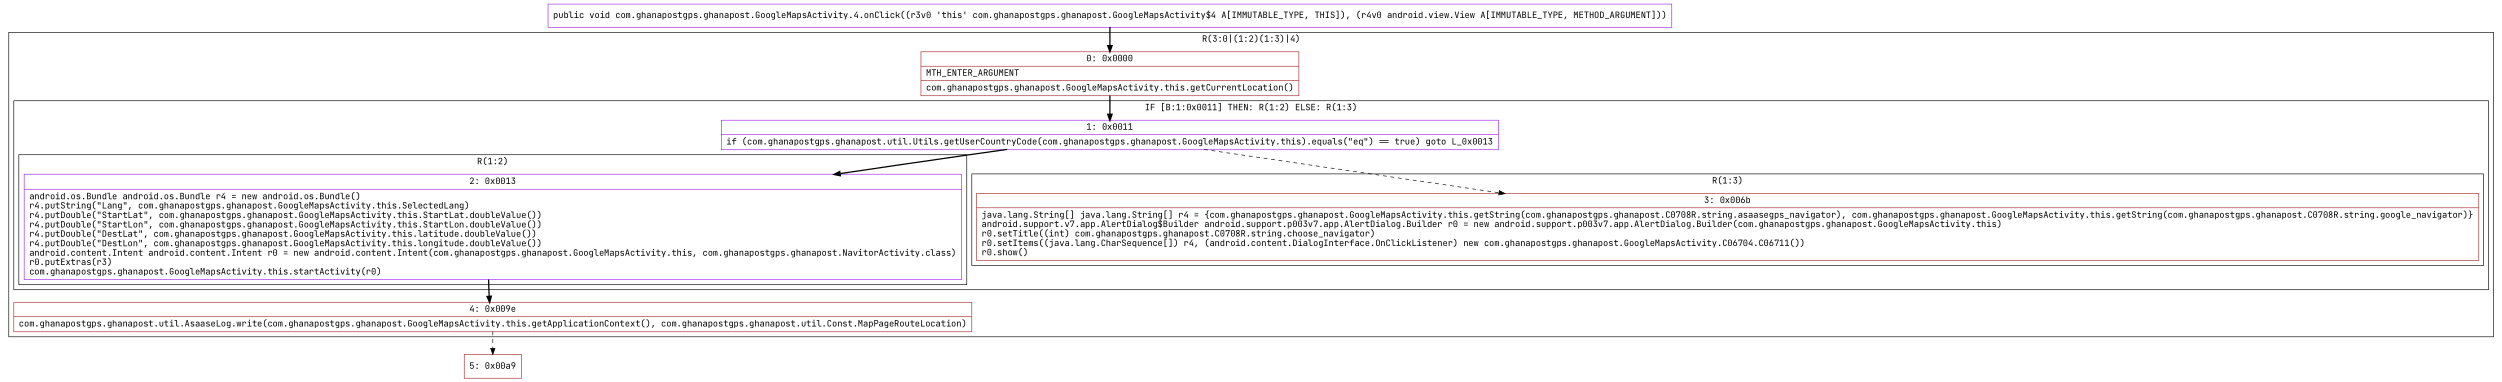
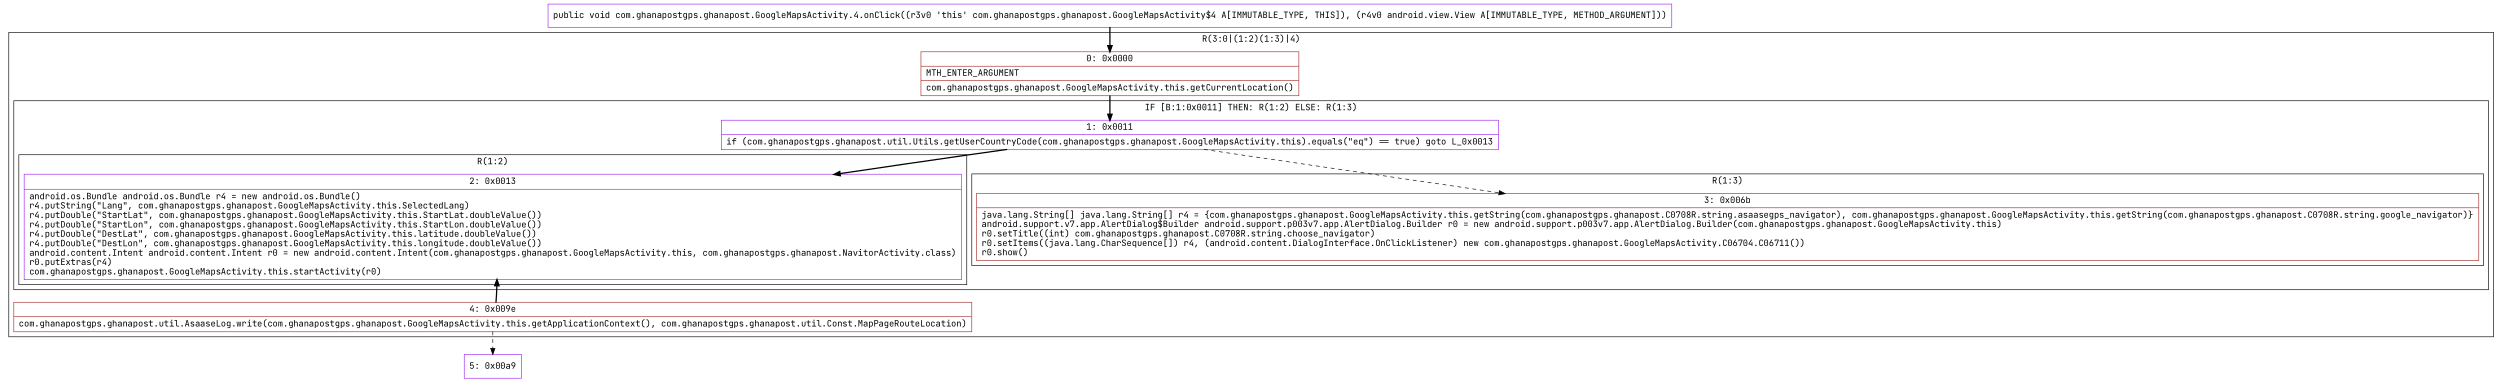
node "2: 0x0013": text "r0.putExtras(r3)" -> "r0.putExtras(r4)"
edge "2: 0x0013" -> "4: 0x009e": reversed
node "5: 0x00a9": color brown -> purple
